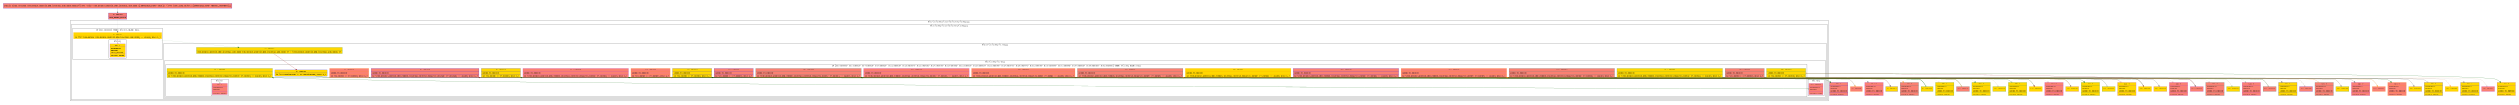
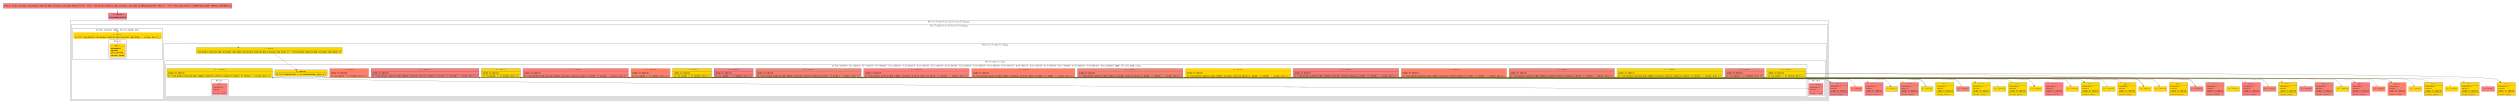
node "53: ?": fillcolor salmon -> gold
